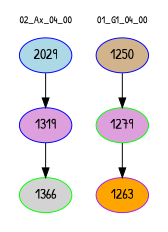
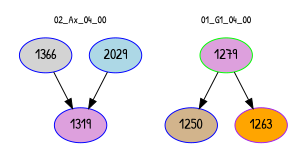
edge "1250" -> "1279": reversed
edge "1319" -> "1366": reversed
node "1366": color green -> blue
